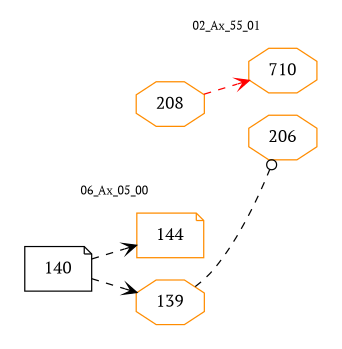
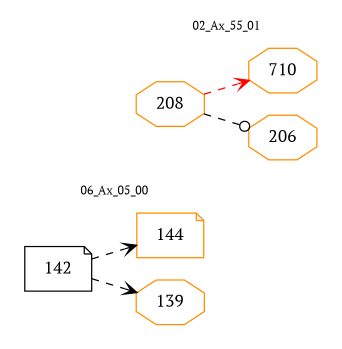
edge "139" -> "206": now "208" -> "206"
node "140": label "140" -> "142"
